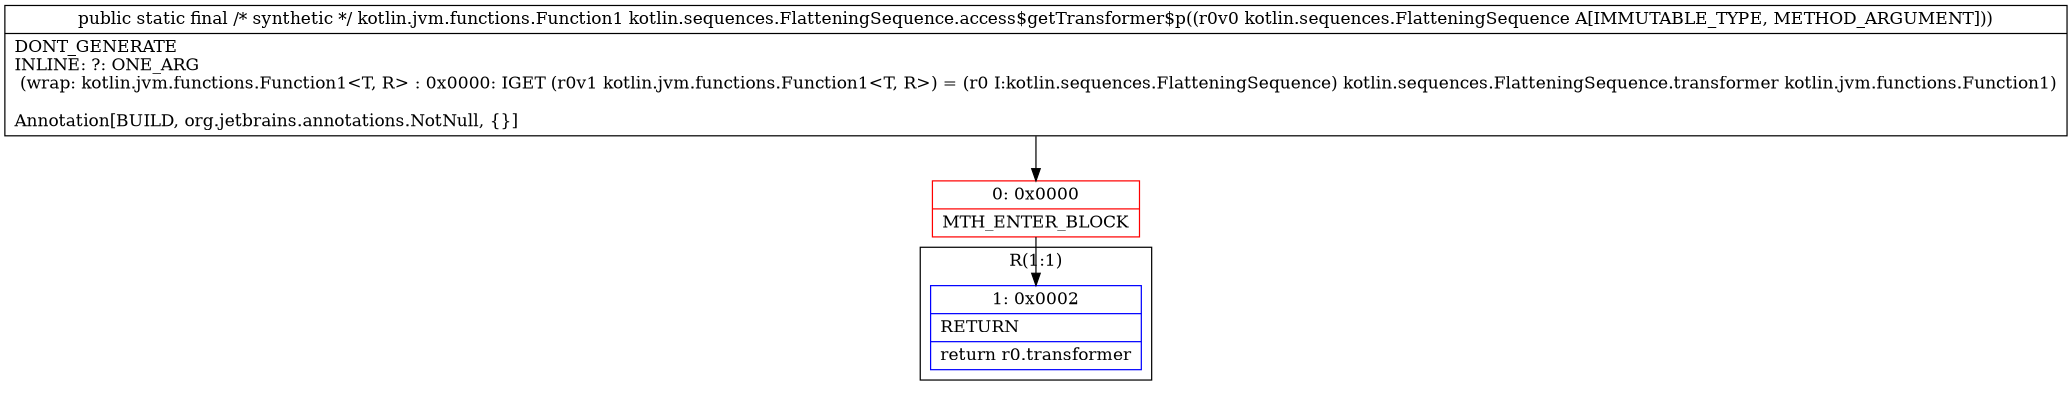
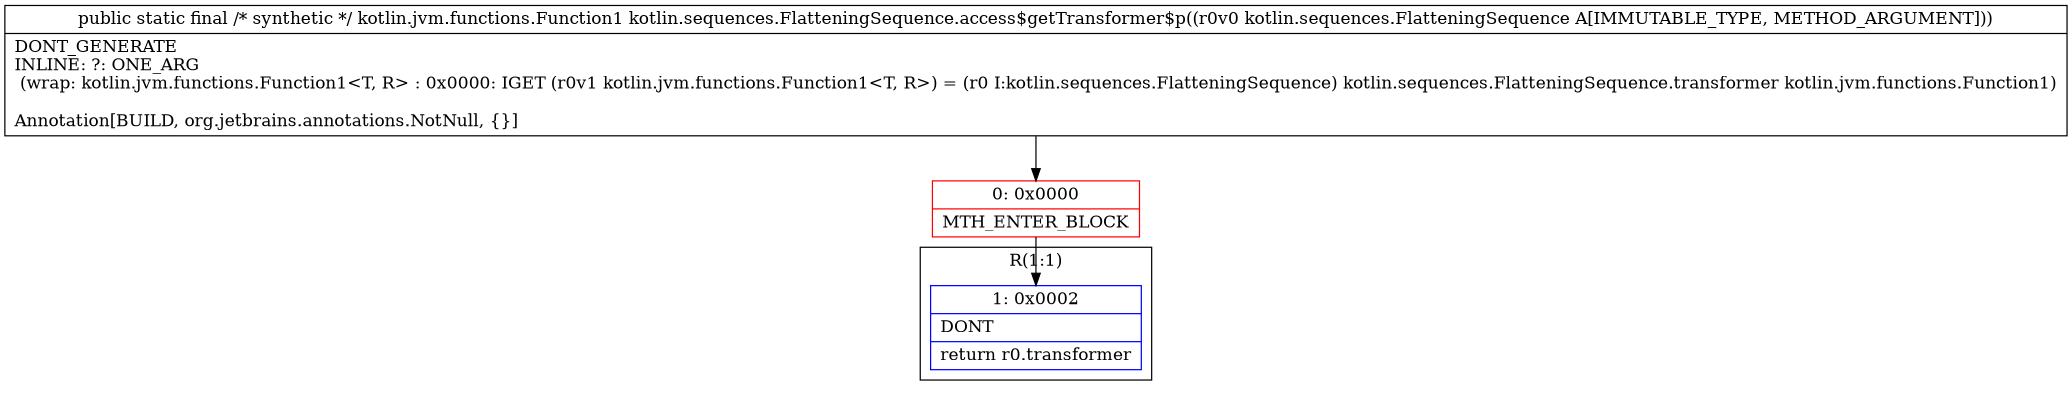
node "1: 0x0002": text "RETURN" -> "DONT"
